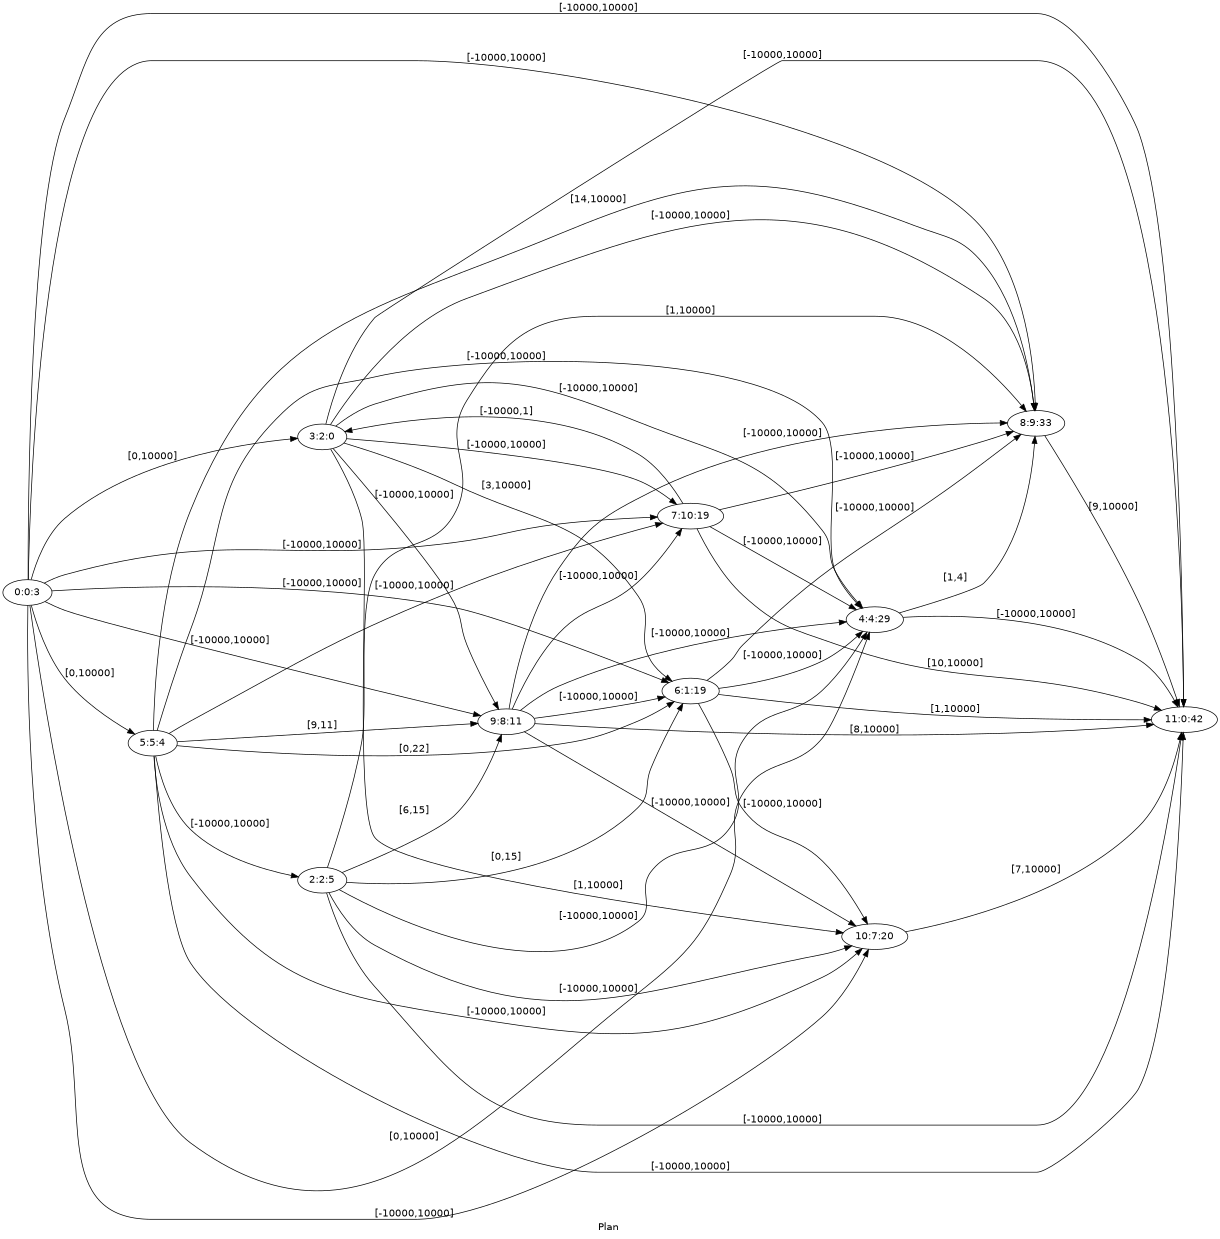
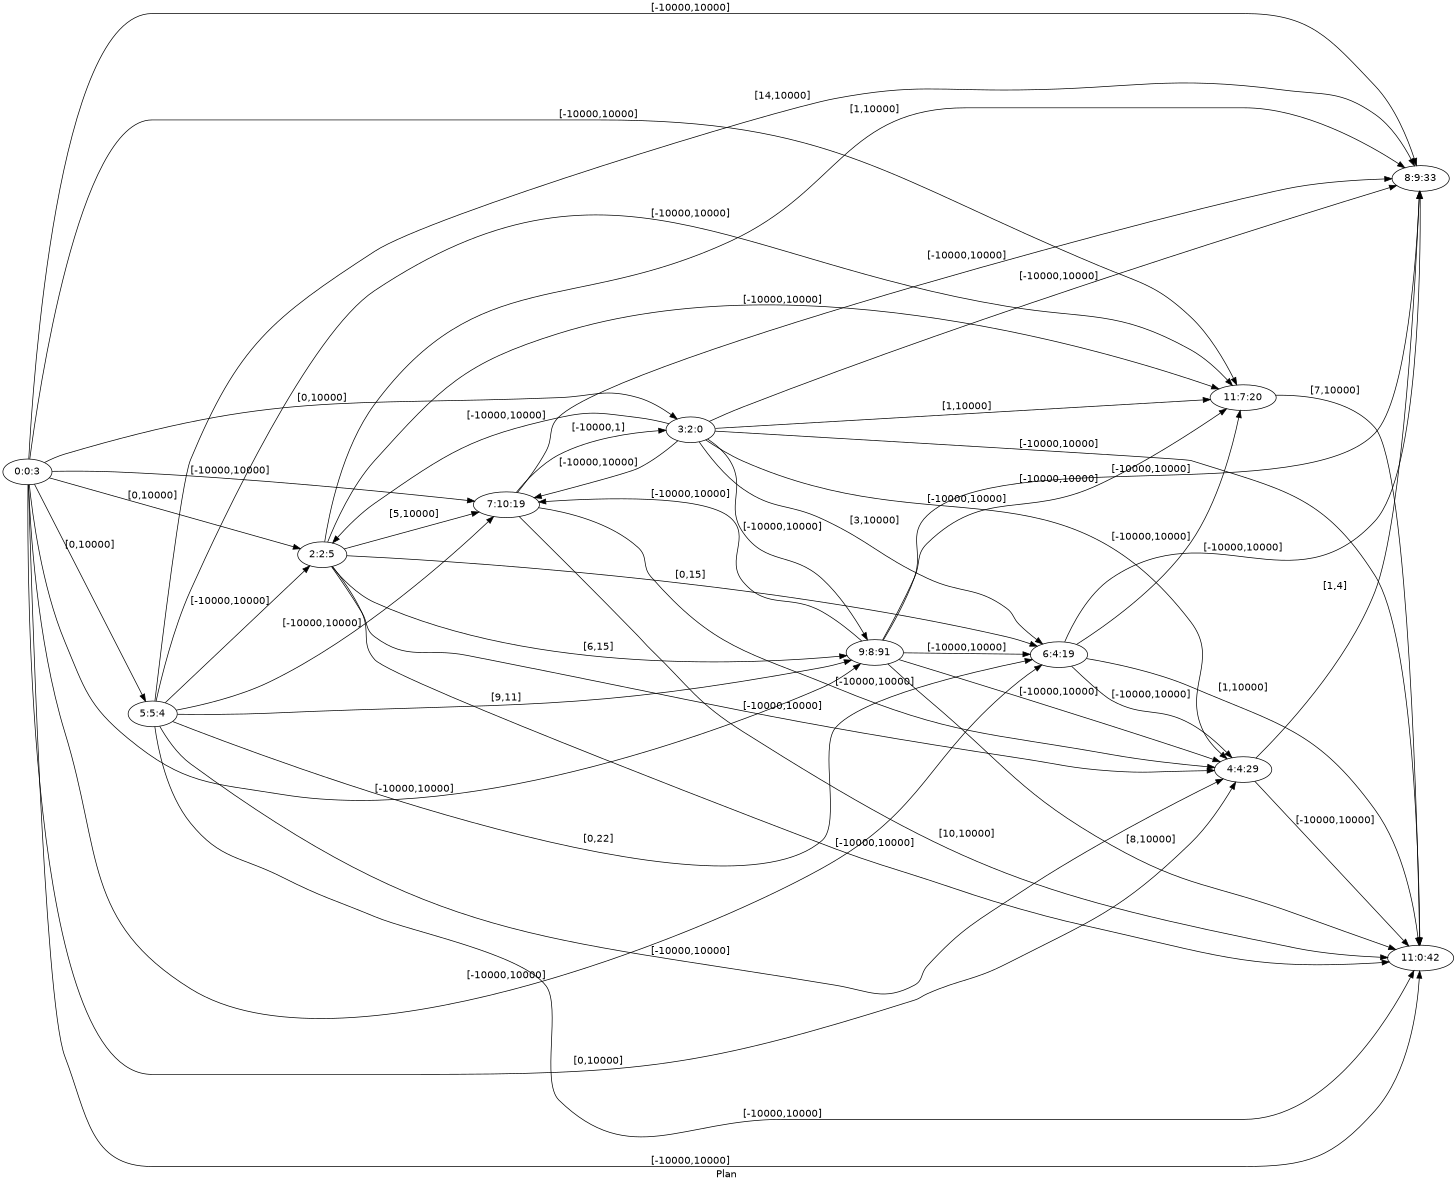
edge "3:2:0" -> "2:2:5": added, label "[-10000,10000]"
edge "0:0:3" -> "2:2:5": added, label "[0,10000]"
edge "2:2:5" -> "7:10:19": added, label "[5,10000]"
edge "8:9:33" -> "11:0:42": removed, label "[9,10000]"
node "6:1:19": label "6:1:19" -> "6:4:19"
node "9:8:11": label "9:8:11" -> "9:8:91"
node "10:7:20": label "10:7:20" -> "11:7:20"
